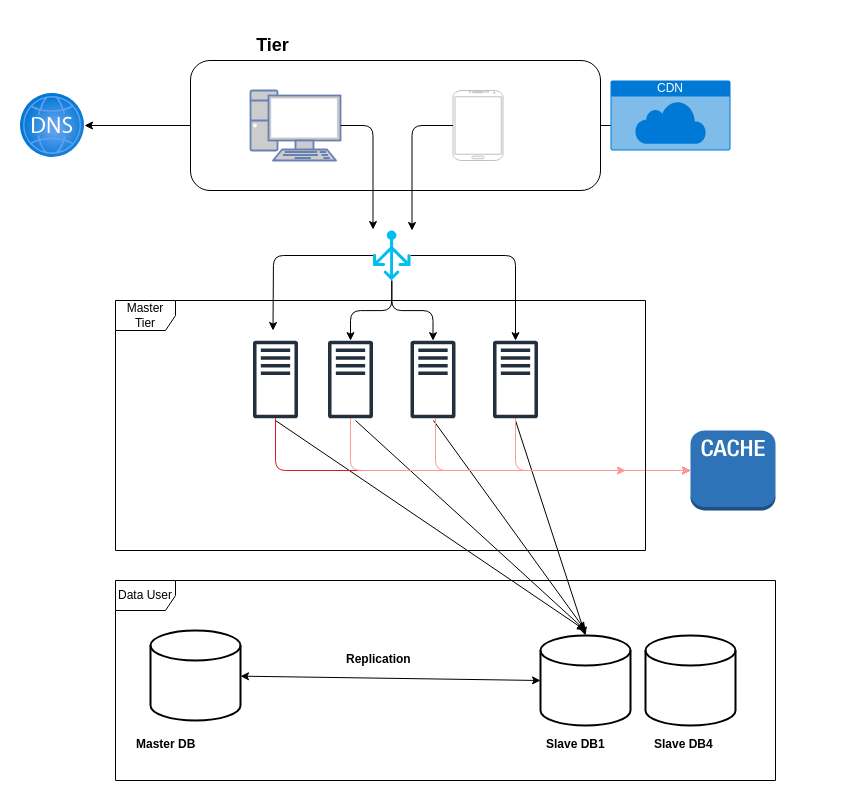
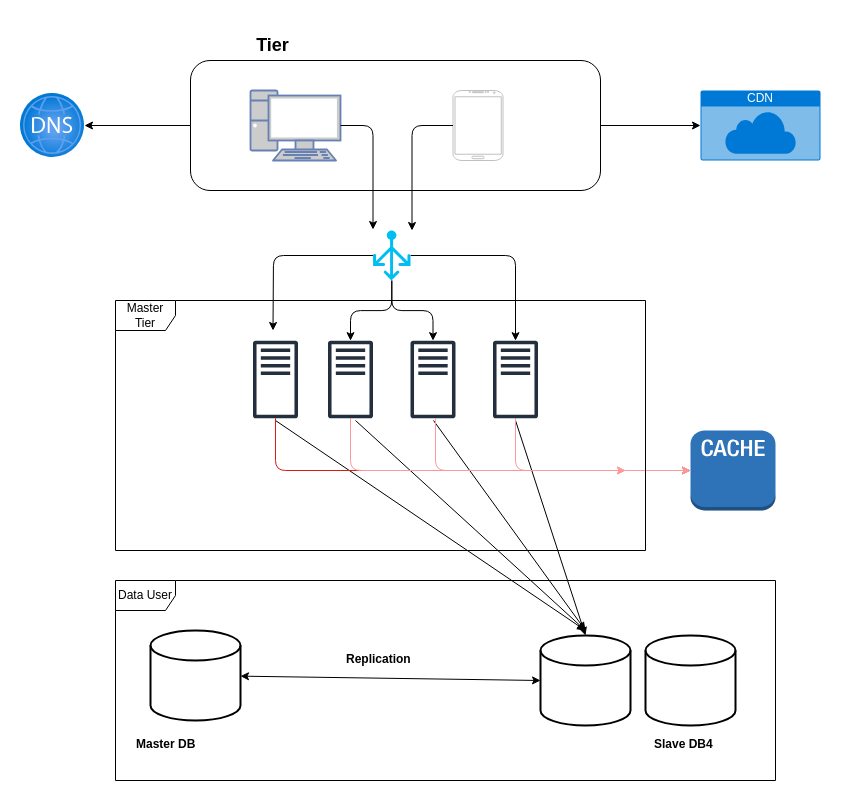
node "CDN": moved (671, 116) -> (761, 126)
node "Slave DB1": removed
